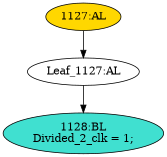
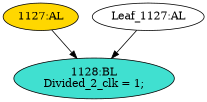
edge "1127:AL" -> "Leaf_1127:AL": now "1127:AL" -> "1128:BL Divided_2_clk = 1;"
